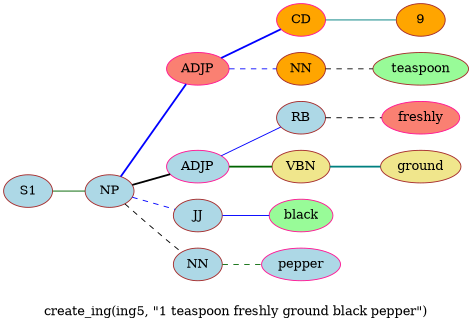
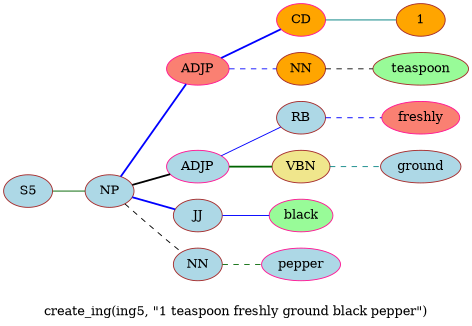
node "9": label "9" -> "1"
edge "RB" -- "freshly": color black -> blue
edge "VBN" -- "ground": style bold -> dashed
node "ground": fillcolor khaki -> lightblue
node "S1": label "S1" -> "S5"
edge "NP" -- "JJ": style dashed -> bold
